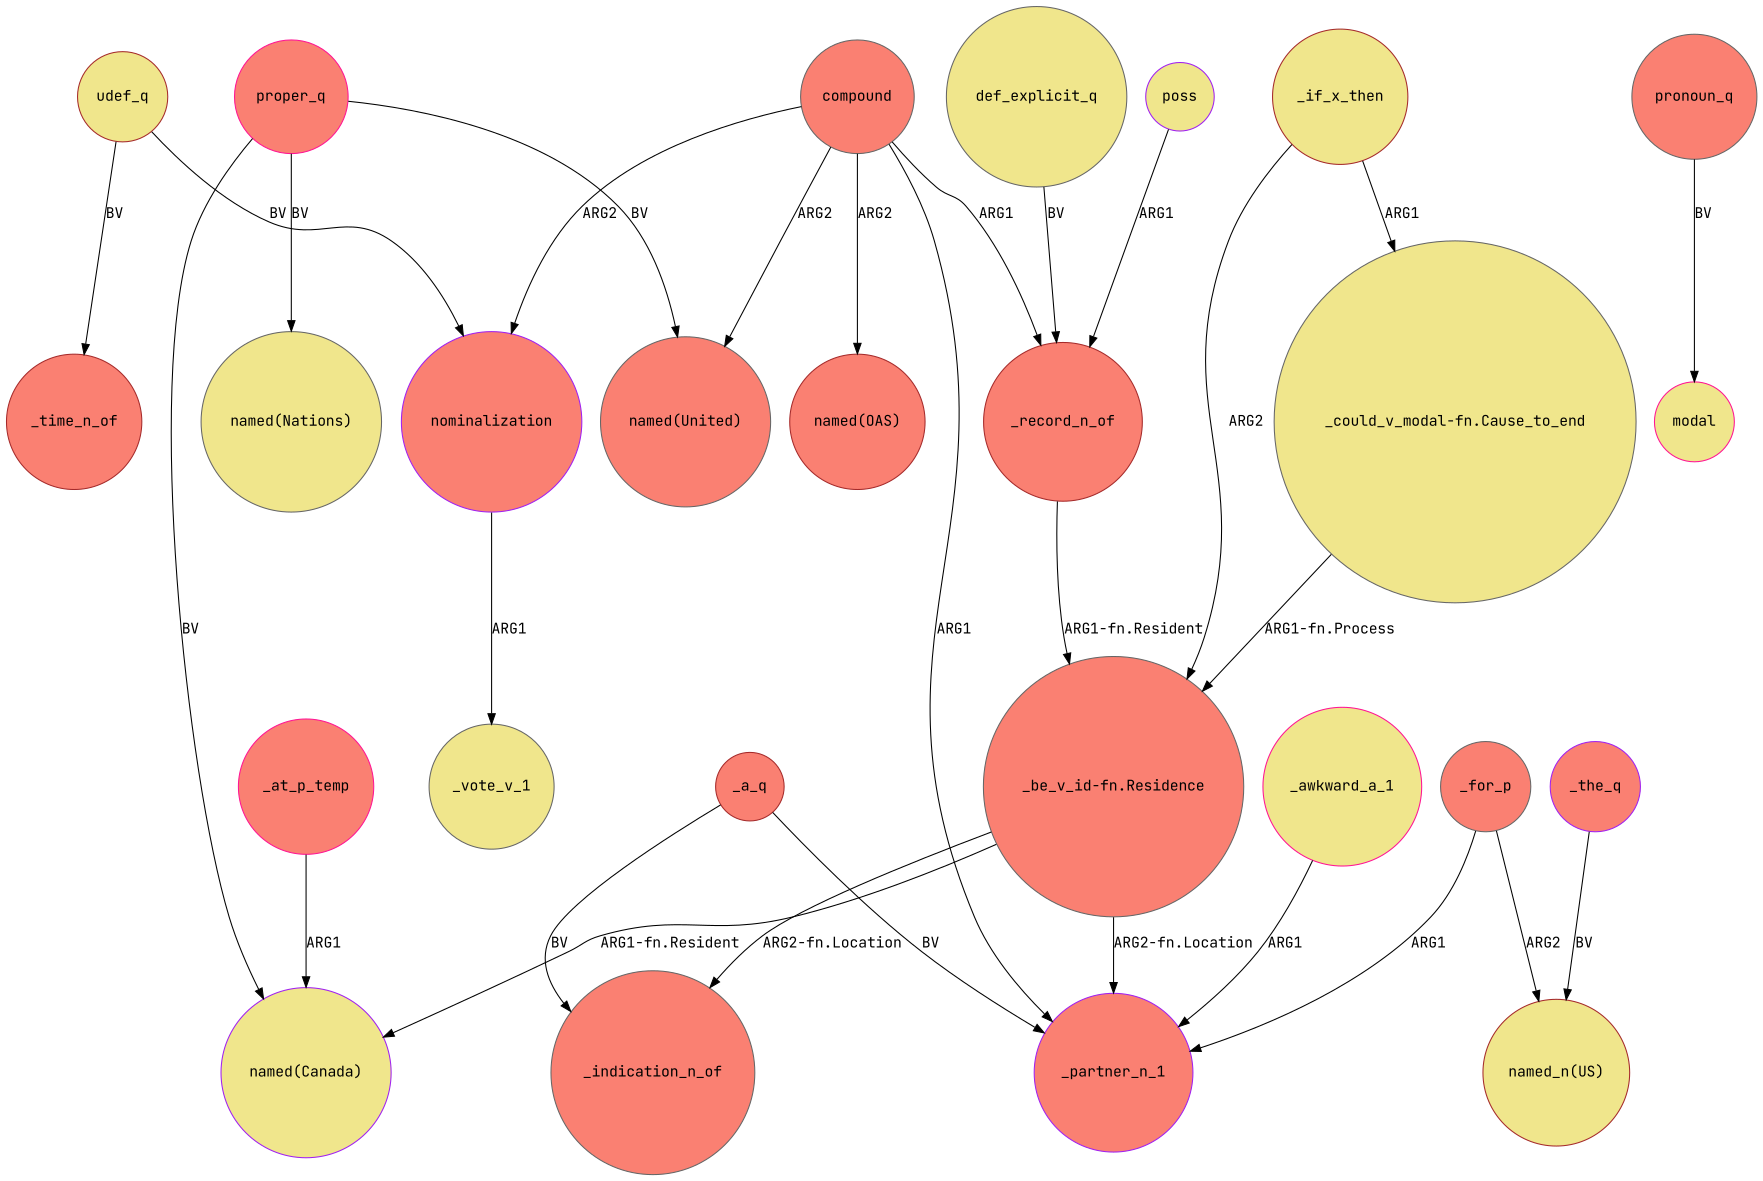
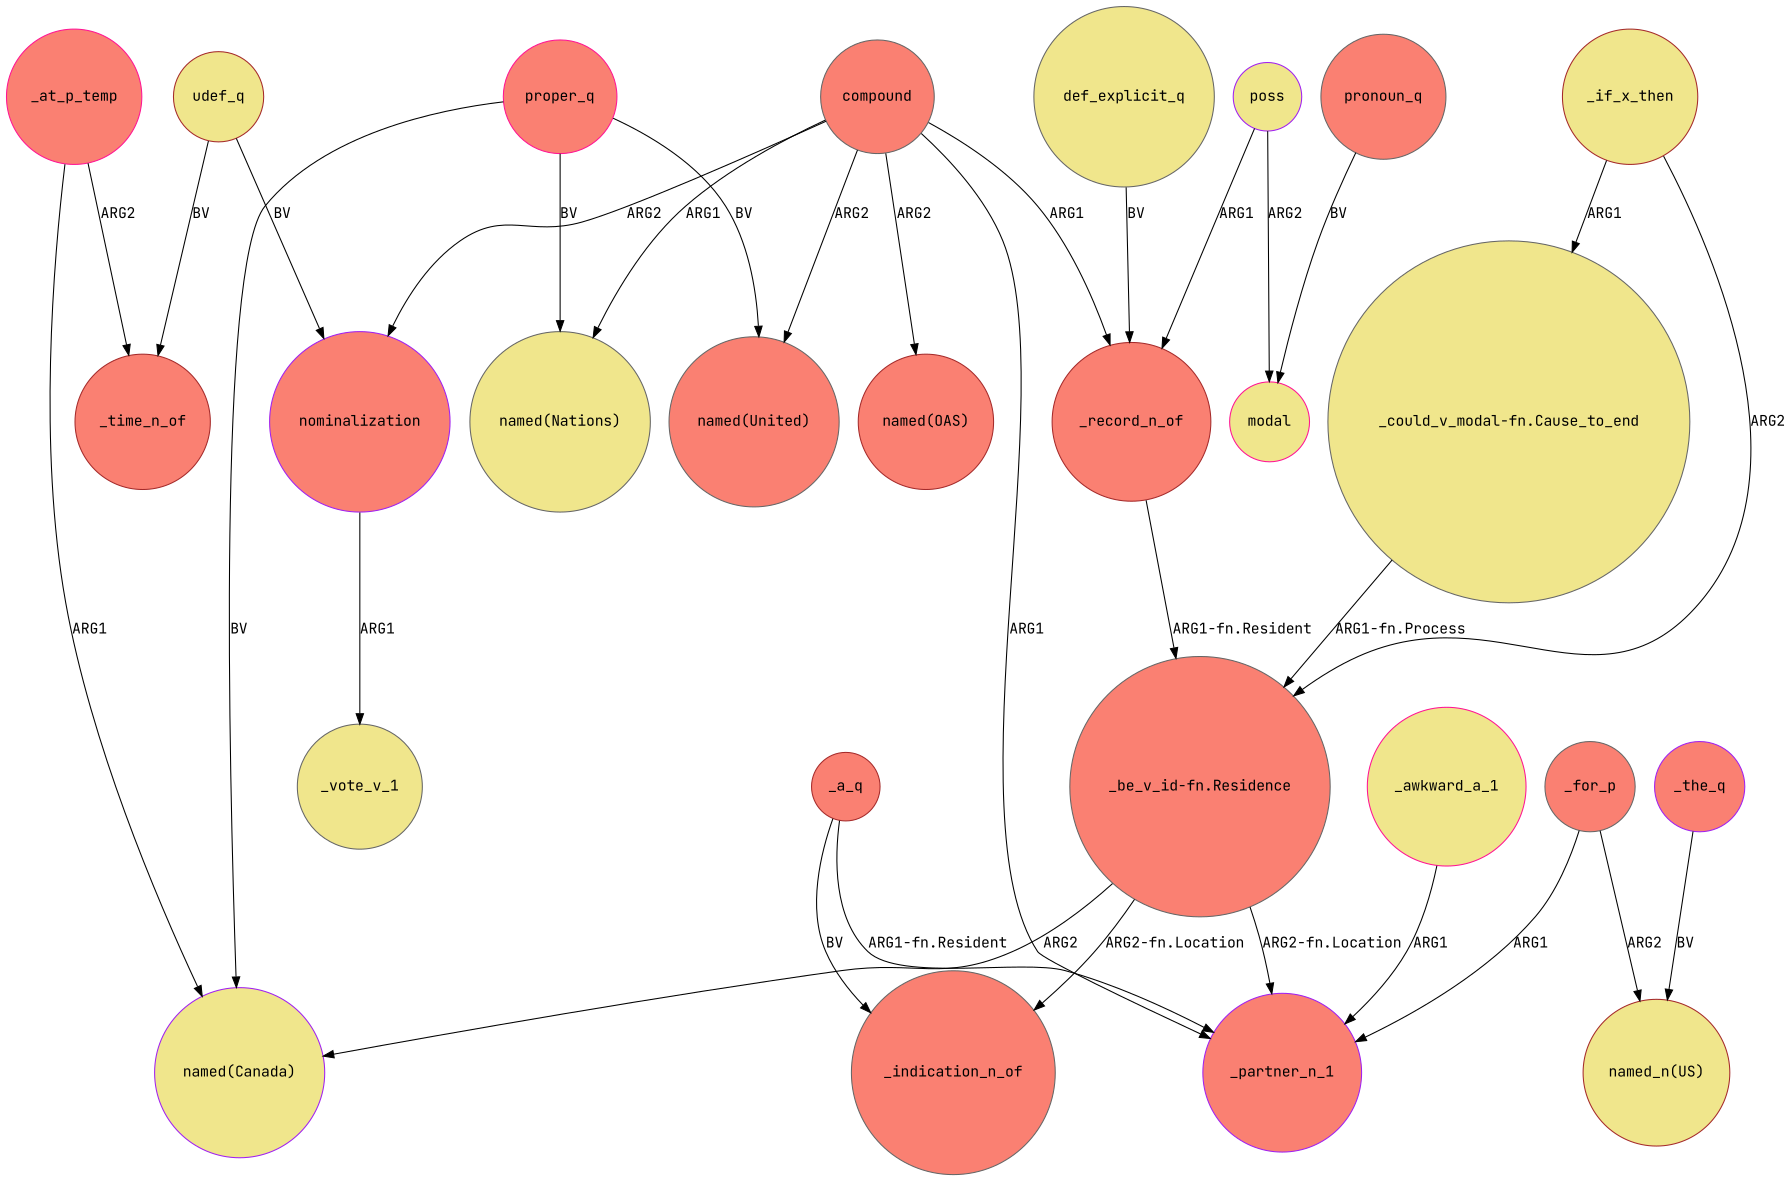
edge "compound" -> "named(Nations)": added, label "ARG1"
edge "poss" -> "modal": added, label "ARG2"
edge "_at_p_temp" -> "_time_n_of": added, label "ARG2"
edge "_be_v_id-fn.Residence" -> "named(Canada)": label "ARG1-fn.Resident" -> "ARG2"
edge "_a_q" -> "_partner_n_1": label "BV" -> "ARG1-fn.Resident"
